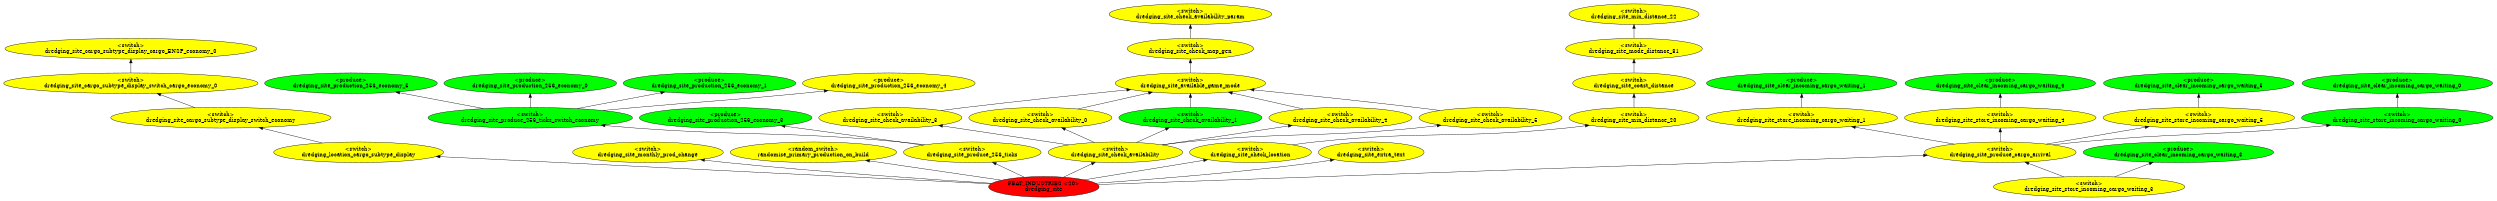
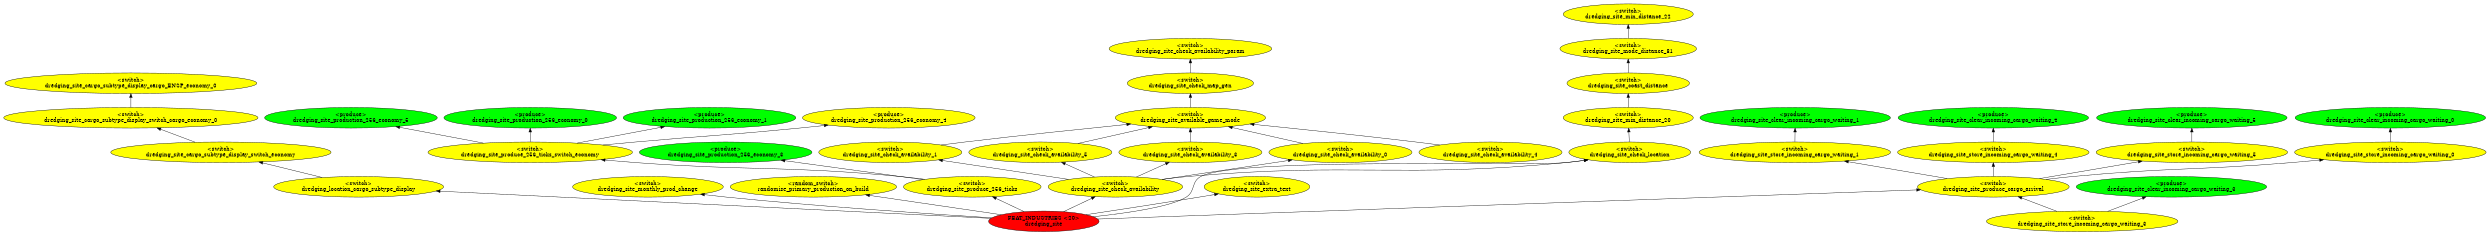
node "<switch> dredging_site_produce_256_ticks_switch_economy": fillcolor green -> yellow
node "<switch> dredging_site_check_availability_1": fillcolor green -> yellow
node "<switch> dredging_site_store_incoming_cargo_waiting_0": fillcolor green -> yellow
edge "<switch> dredging_site_check_availability" -> "<switch> dredging_site_check_availability_4": now "<switch> dredging_site_check_availability" -> "<switch> dredging_site_check_location"
